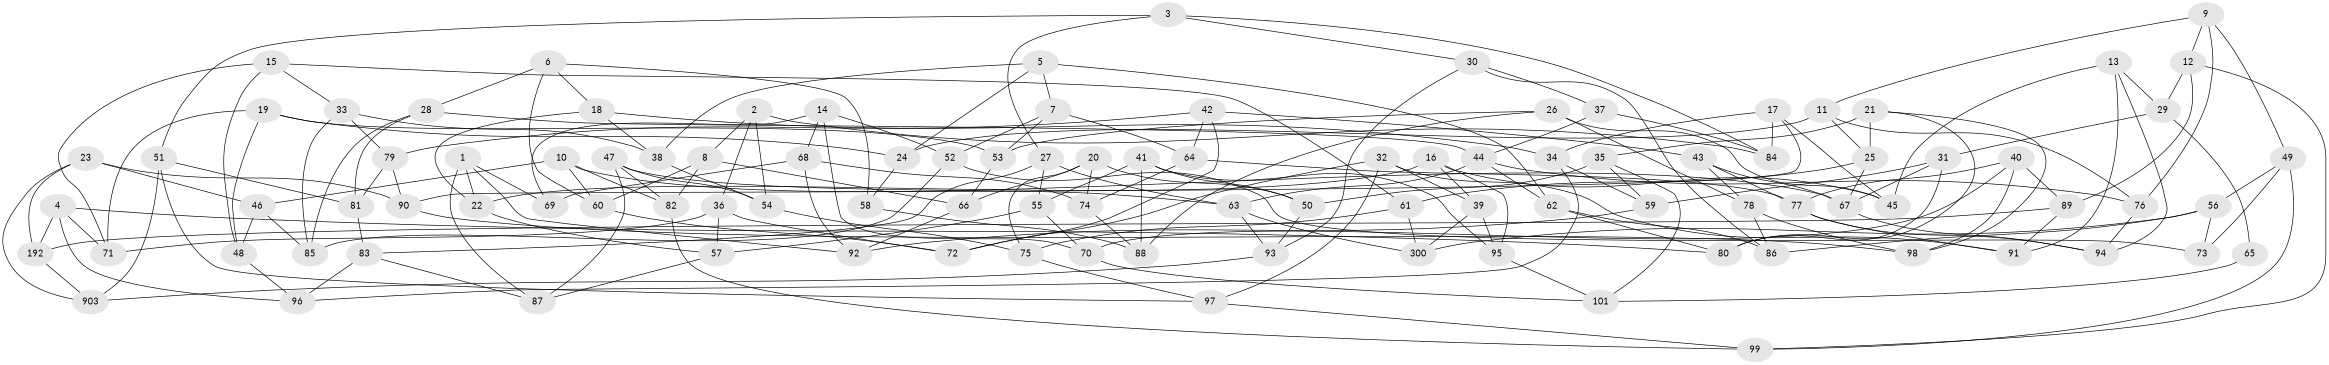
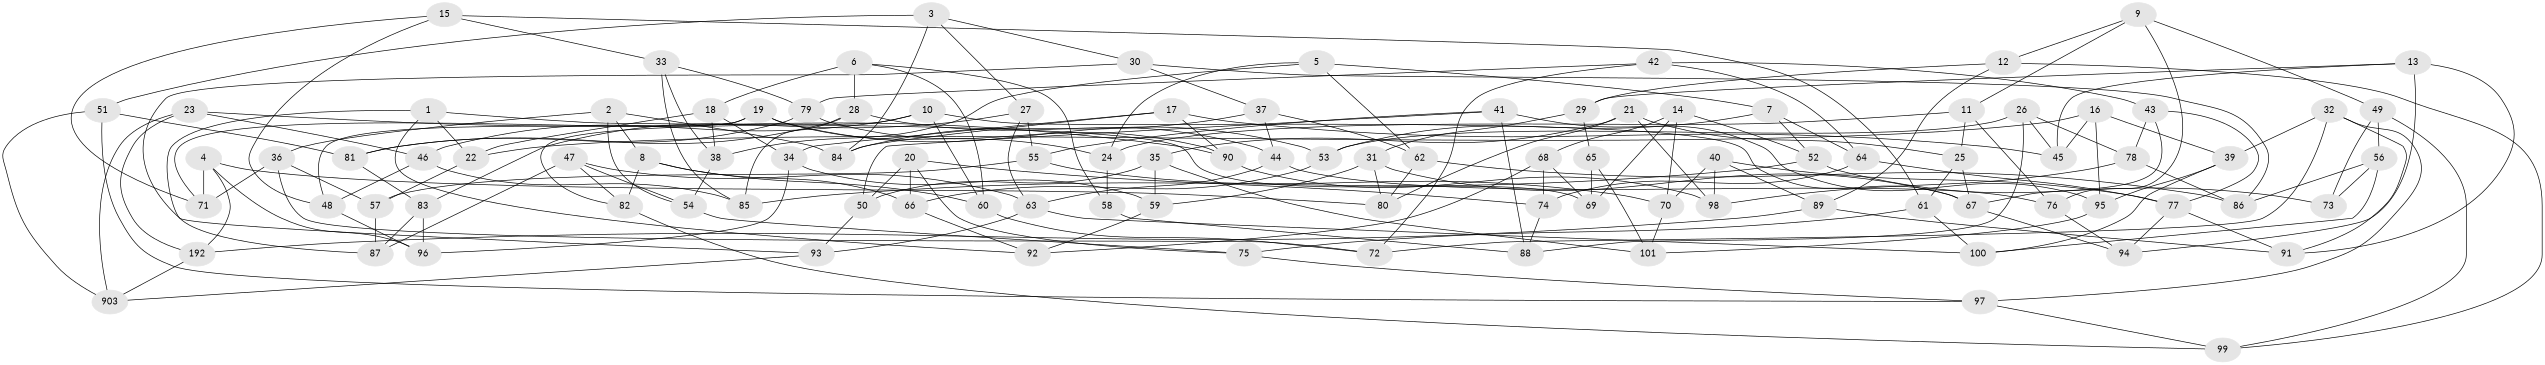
edge "44" -- "62": now "37" -- "62"
edge "65" -- "69": added
node "300": label "300" -> "100"
